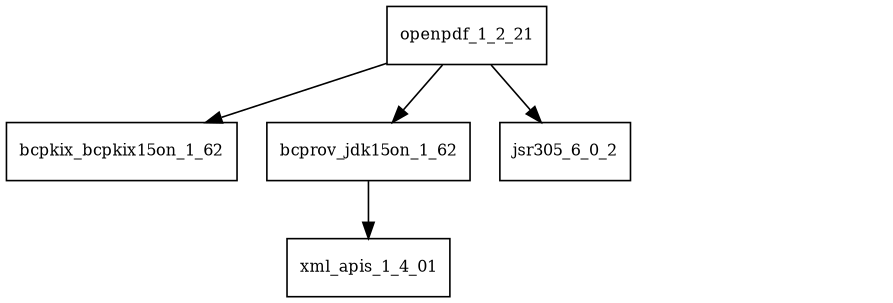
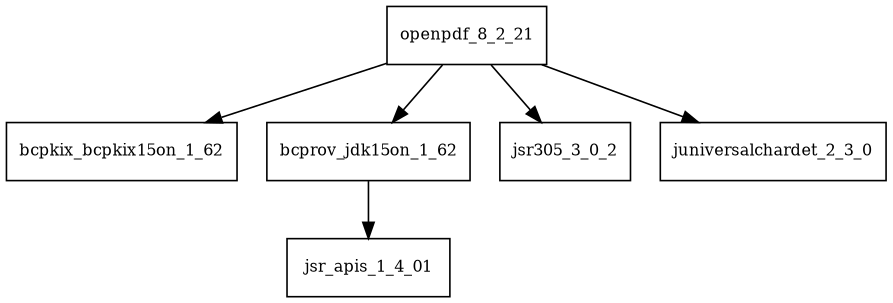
node "openpdf_1_2_21": label "openpdf_1_2_21" -> "openpdf_8_2_21"
node "jsr305_6_0_2": label "jsr305_6_0_2" -> "jsr305_3_0_2"
node "juniversalchardet_2_3_0": added
node "xml_apis_1_4_01": label "xml_apis_1_4_01" -> "jsr_apis_1_4_01"
